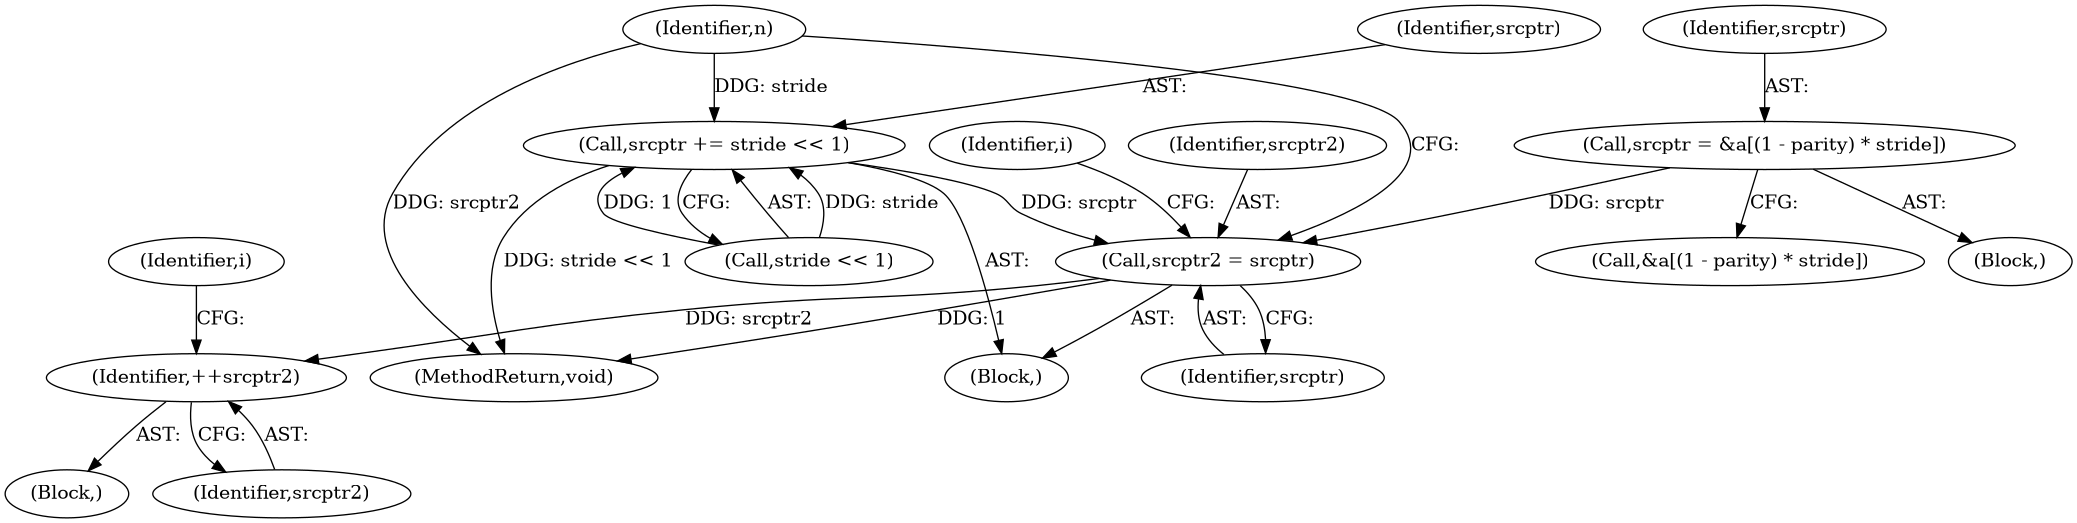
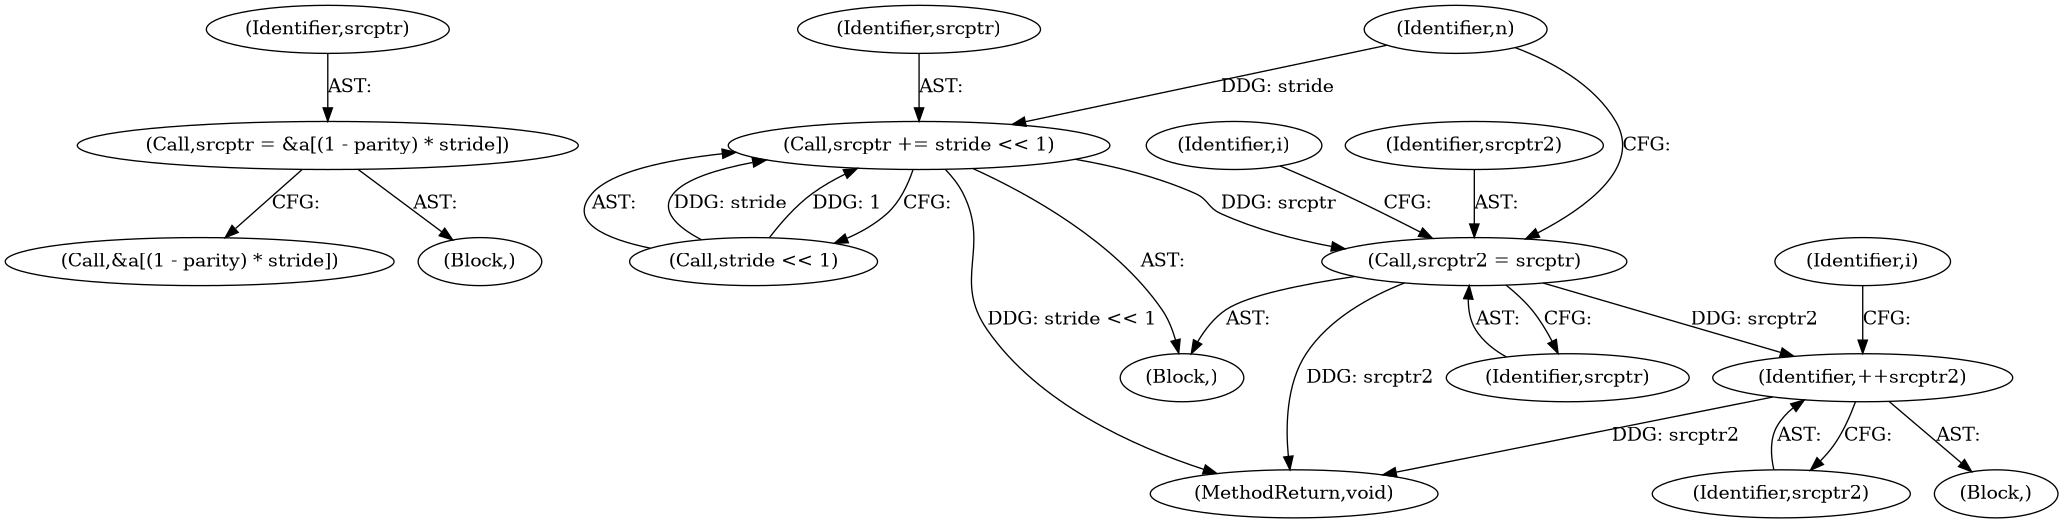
edge "(Identifier,n)" -> "(MethodReturn,void)": now "(Identifier,++srcptr2)" -> "(MethodReturn,void)"
edge "(Call,srcptr = &a[(1 - parity) * stride])" -> "(Call,srcptr2 = srcptr)": removed, label "DDG: srcptr"
edge "(Call,srcptr2 = srcptr)" -> "(MethodReturn,void)": label "DDG: 1" -> "DDG: srcptr2"
